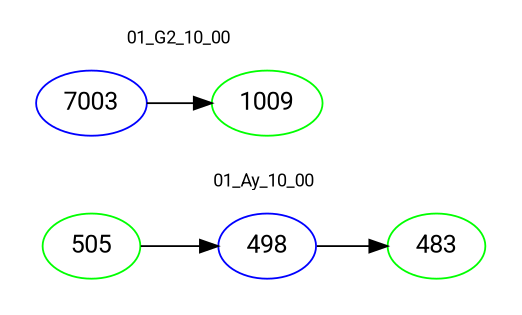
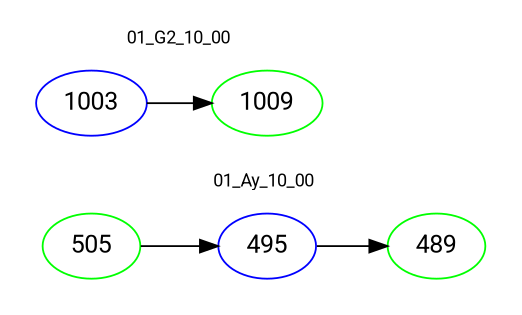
node "7003": label "7003" -> "1003"
node "498": label "498" -> "495"
node "483": label "483" -> "489"
